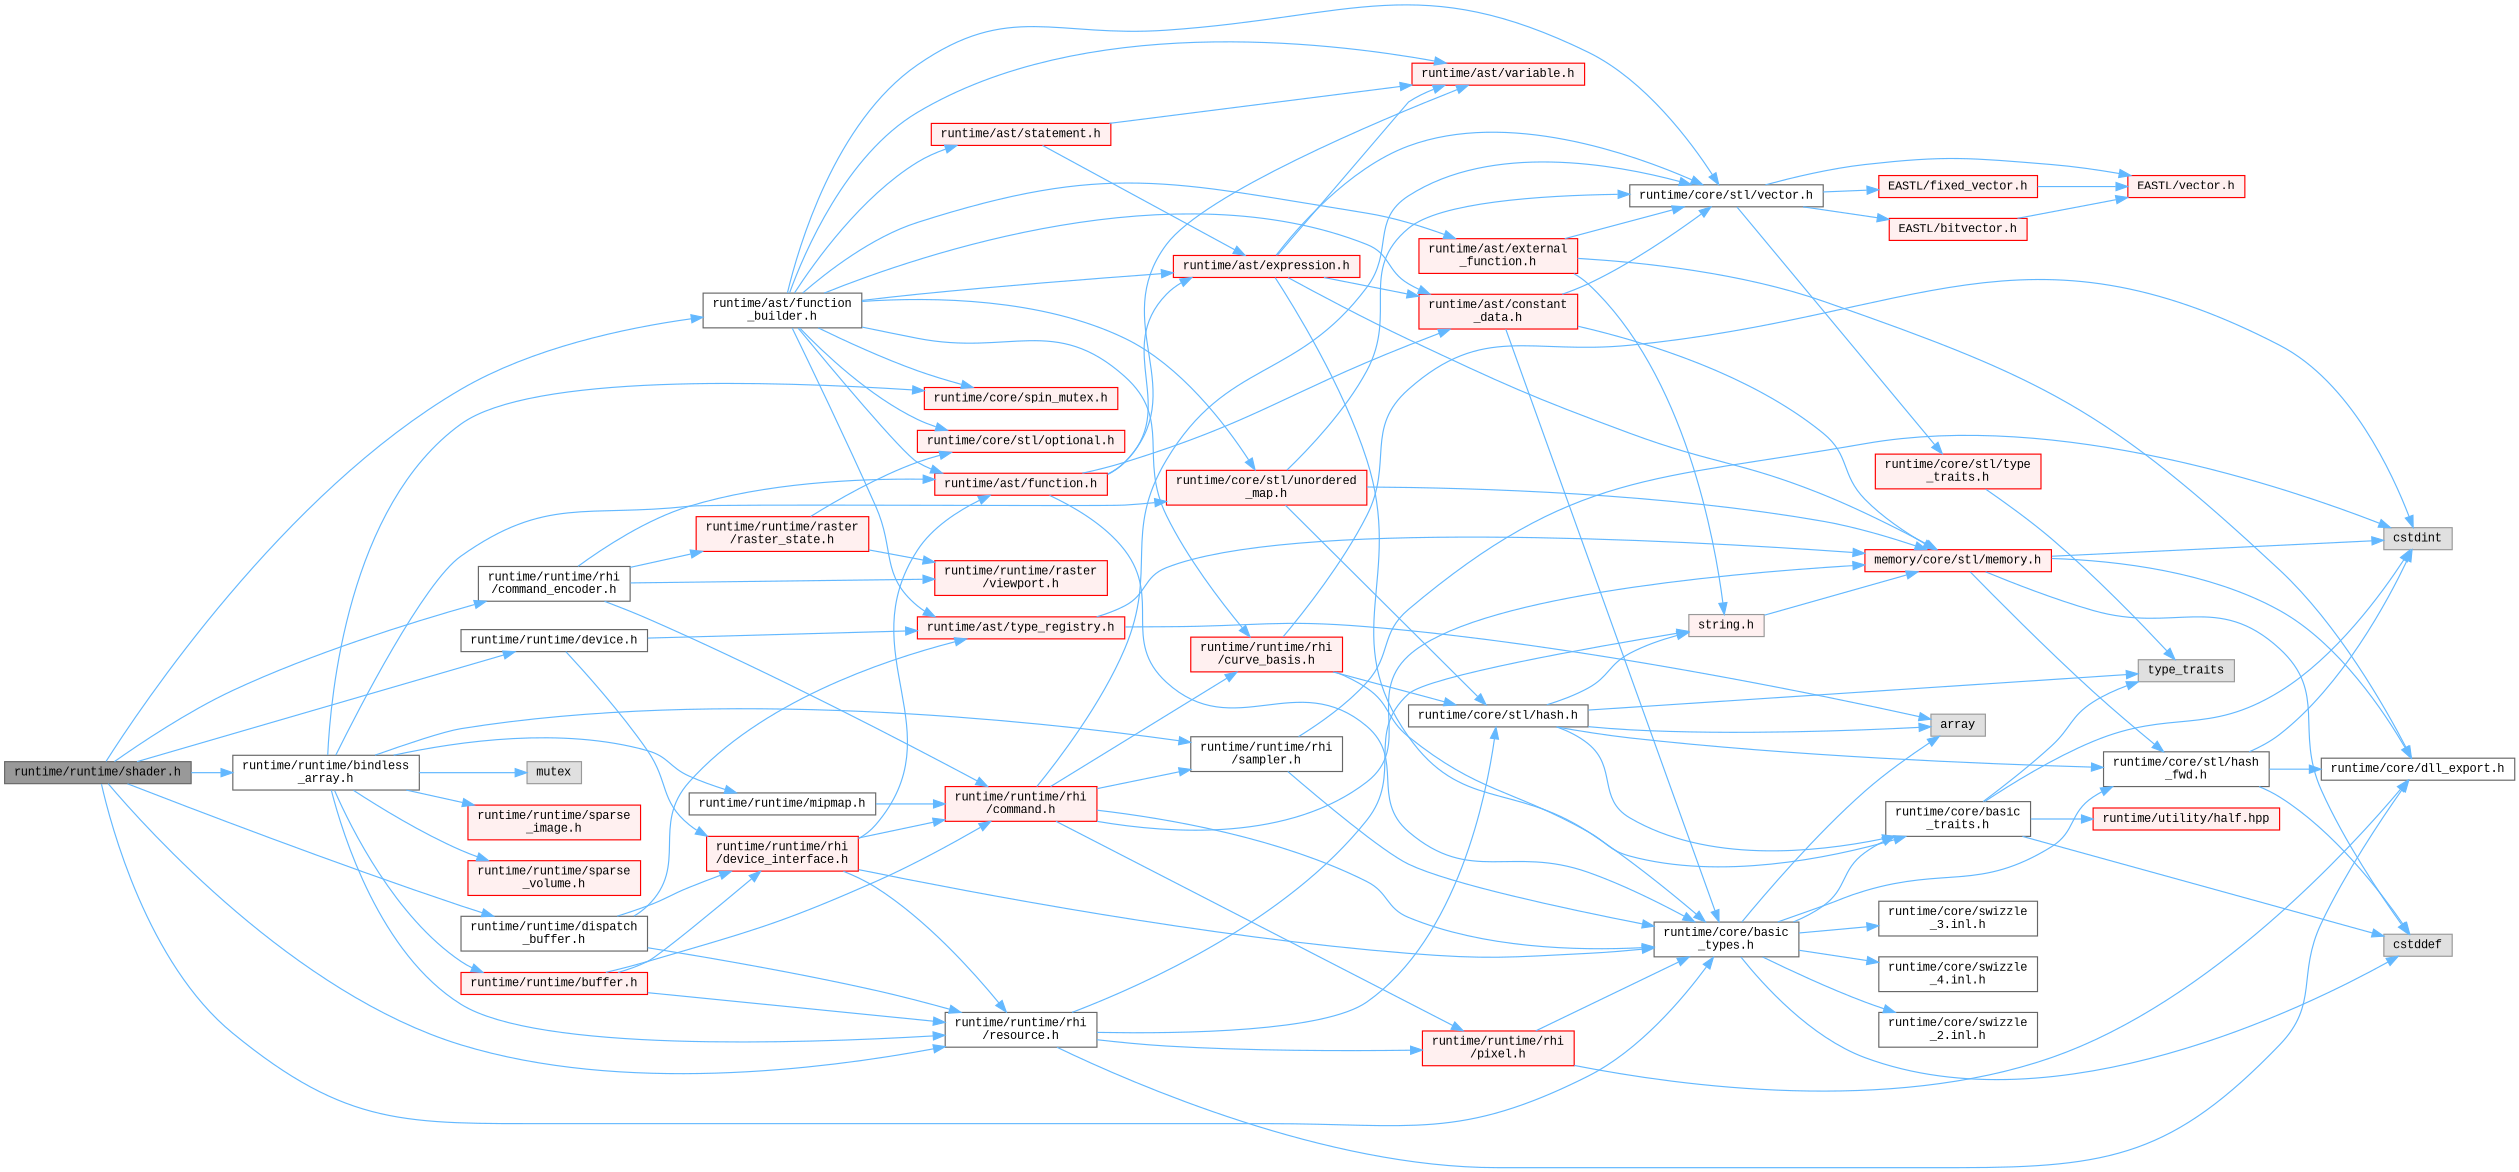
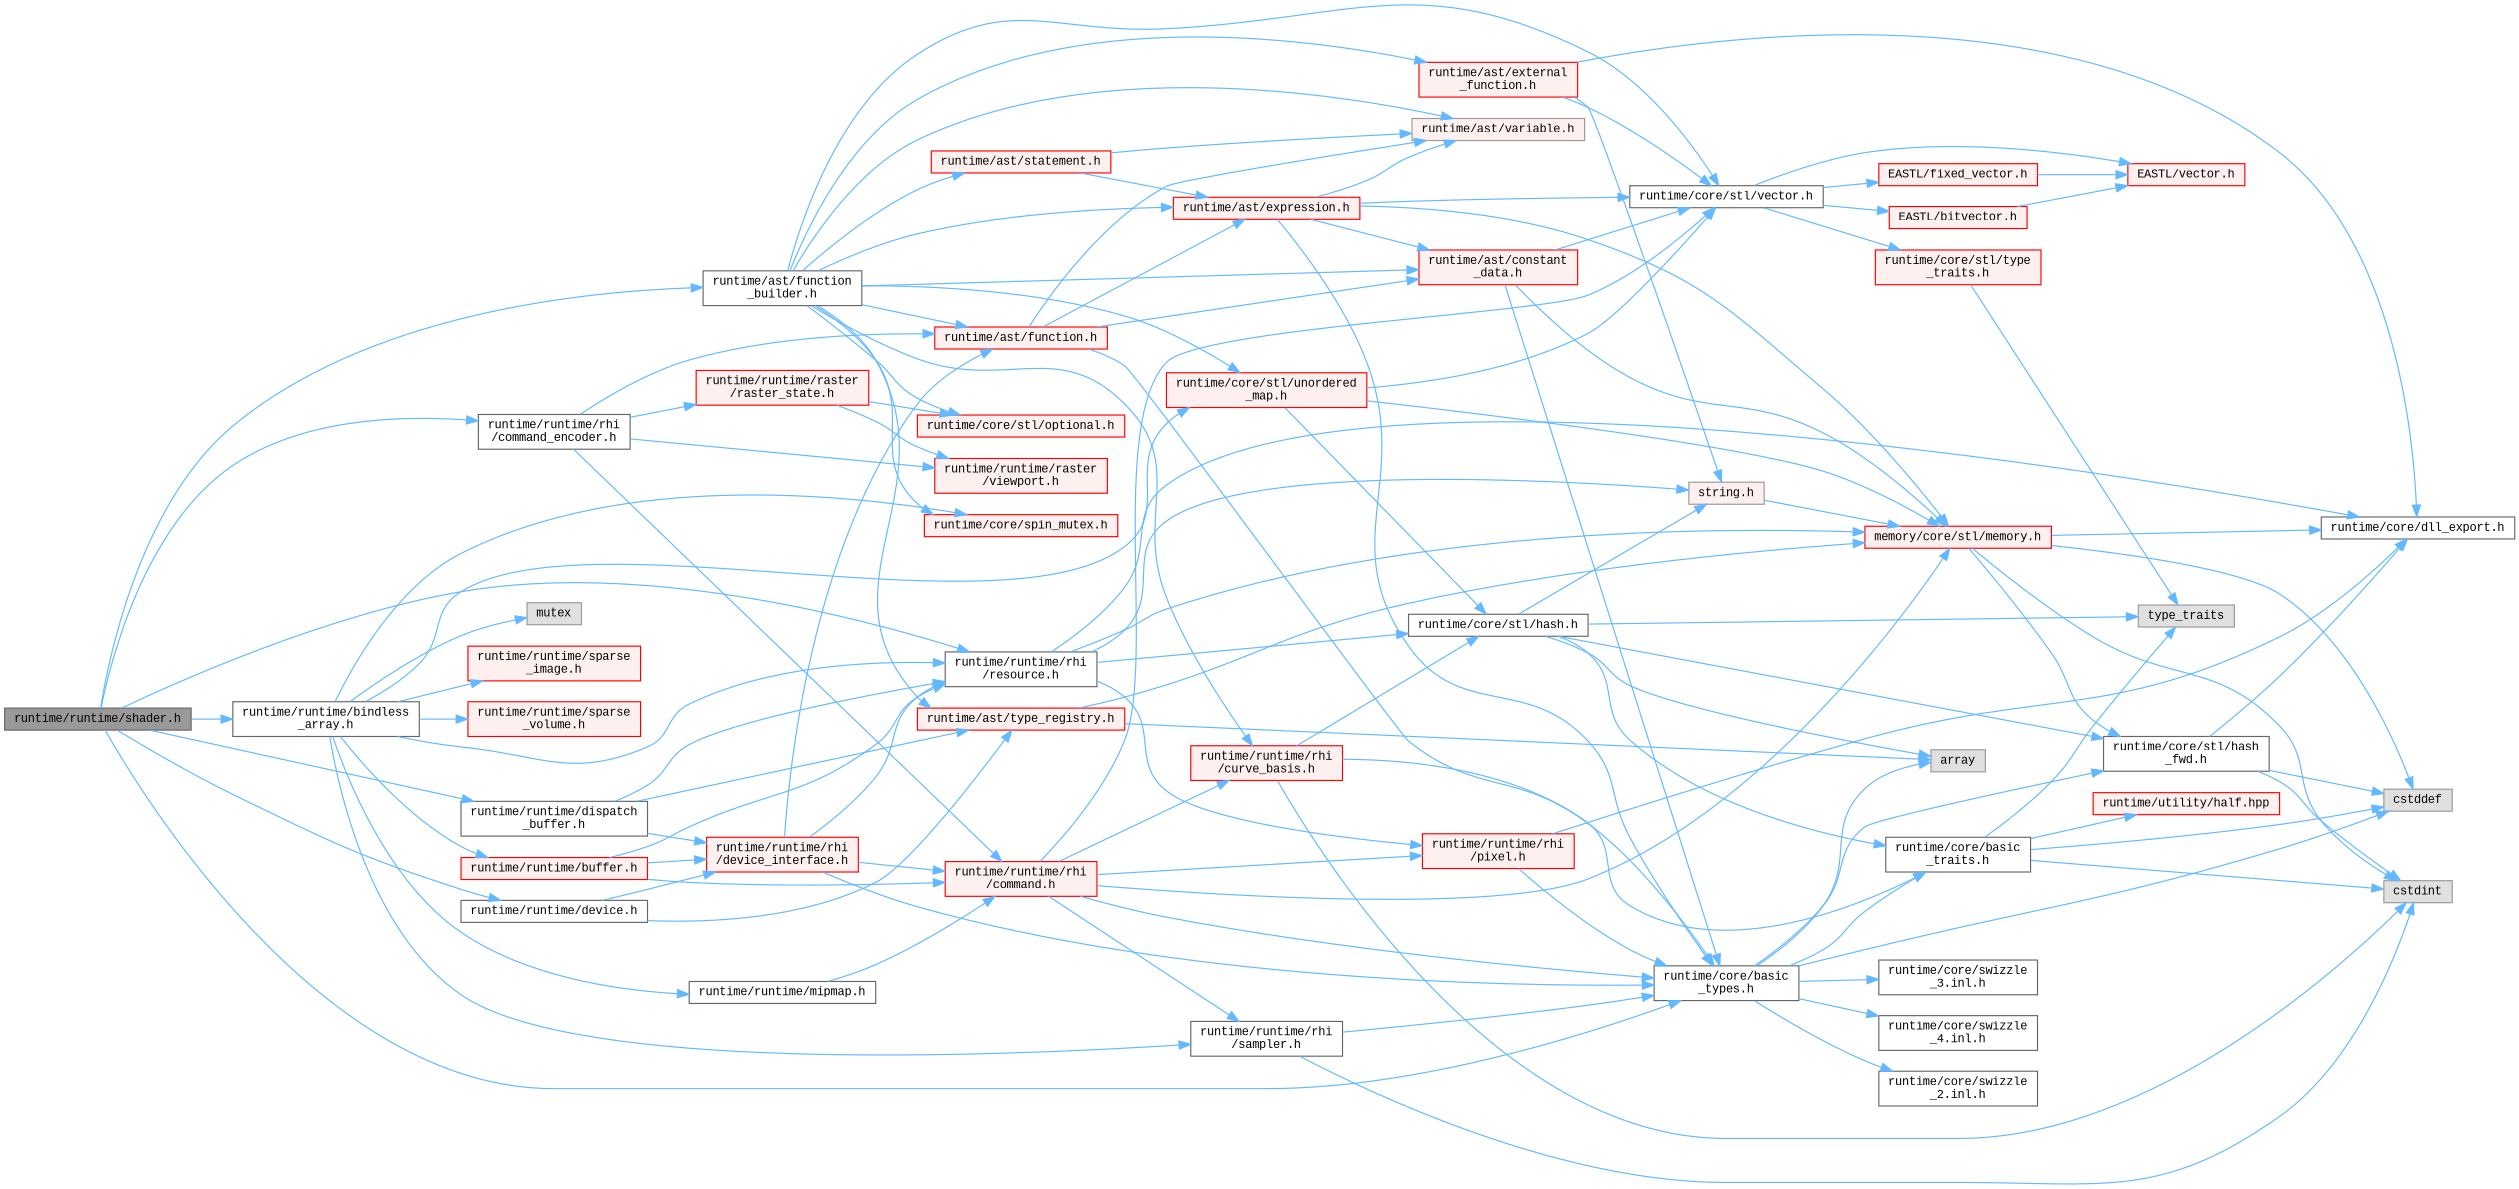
node "runtime/ast/variable.h": color red -> grey60
edge "runtime/runtime/rhi /resource.h" -> "memory/core/stl/memory.h": added
